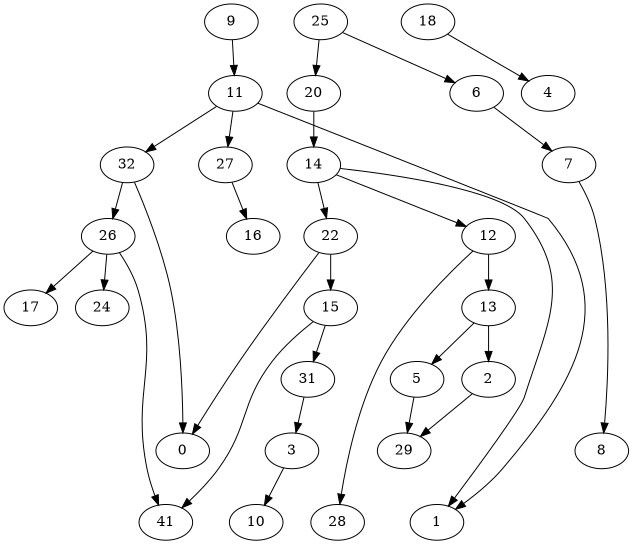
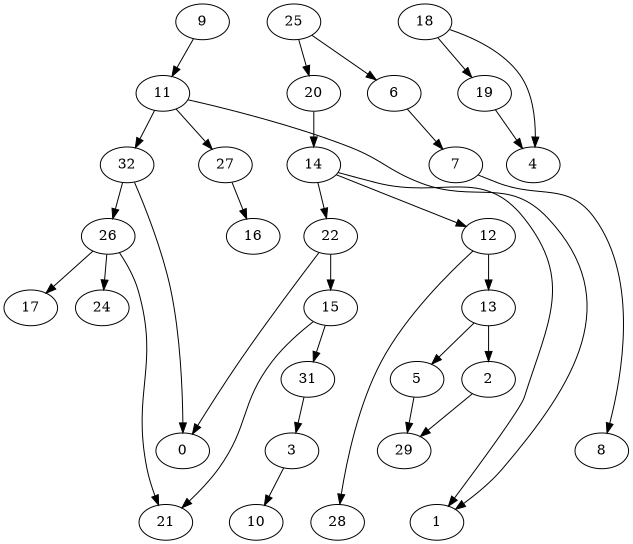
node "19": added
node "41": label "41" -> "21"
